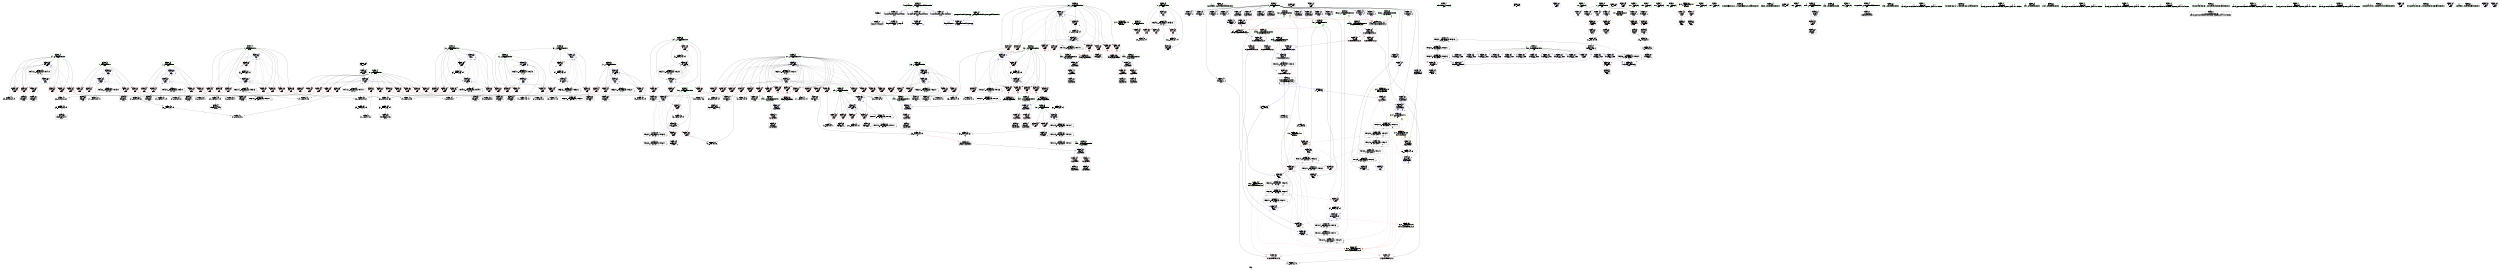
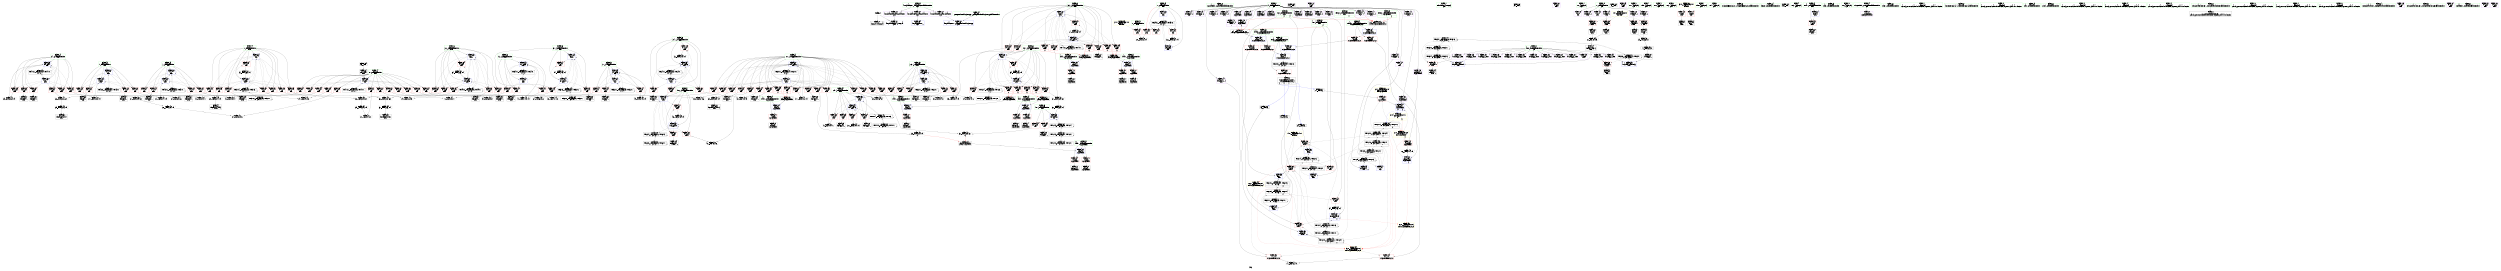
node "NodeID: 302": text "main" -> "source"
node "NodeID: 451": added
